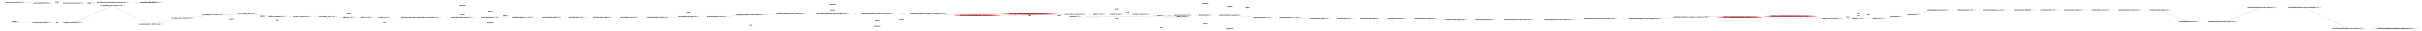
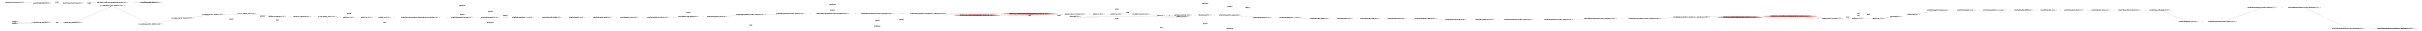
node "testNormalUsage['1', '0', '0']": added
